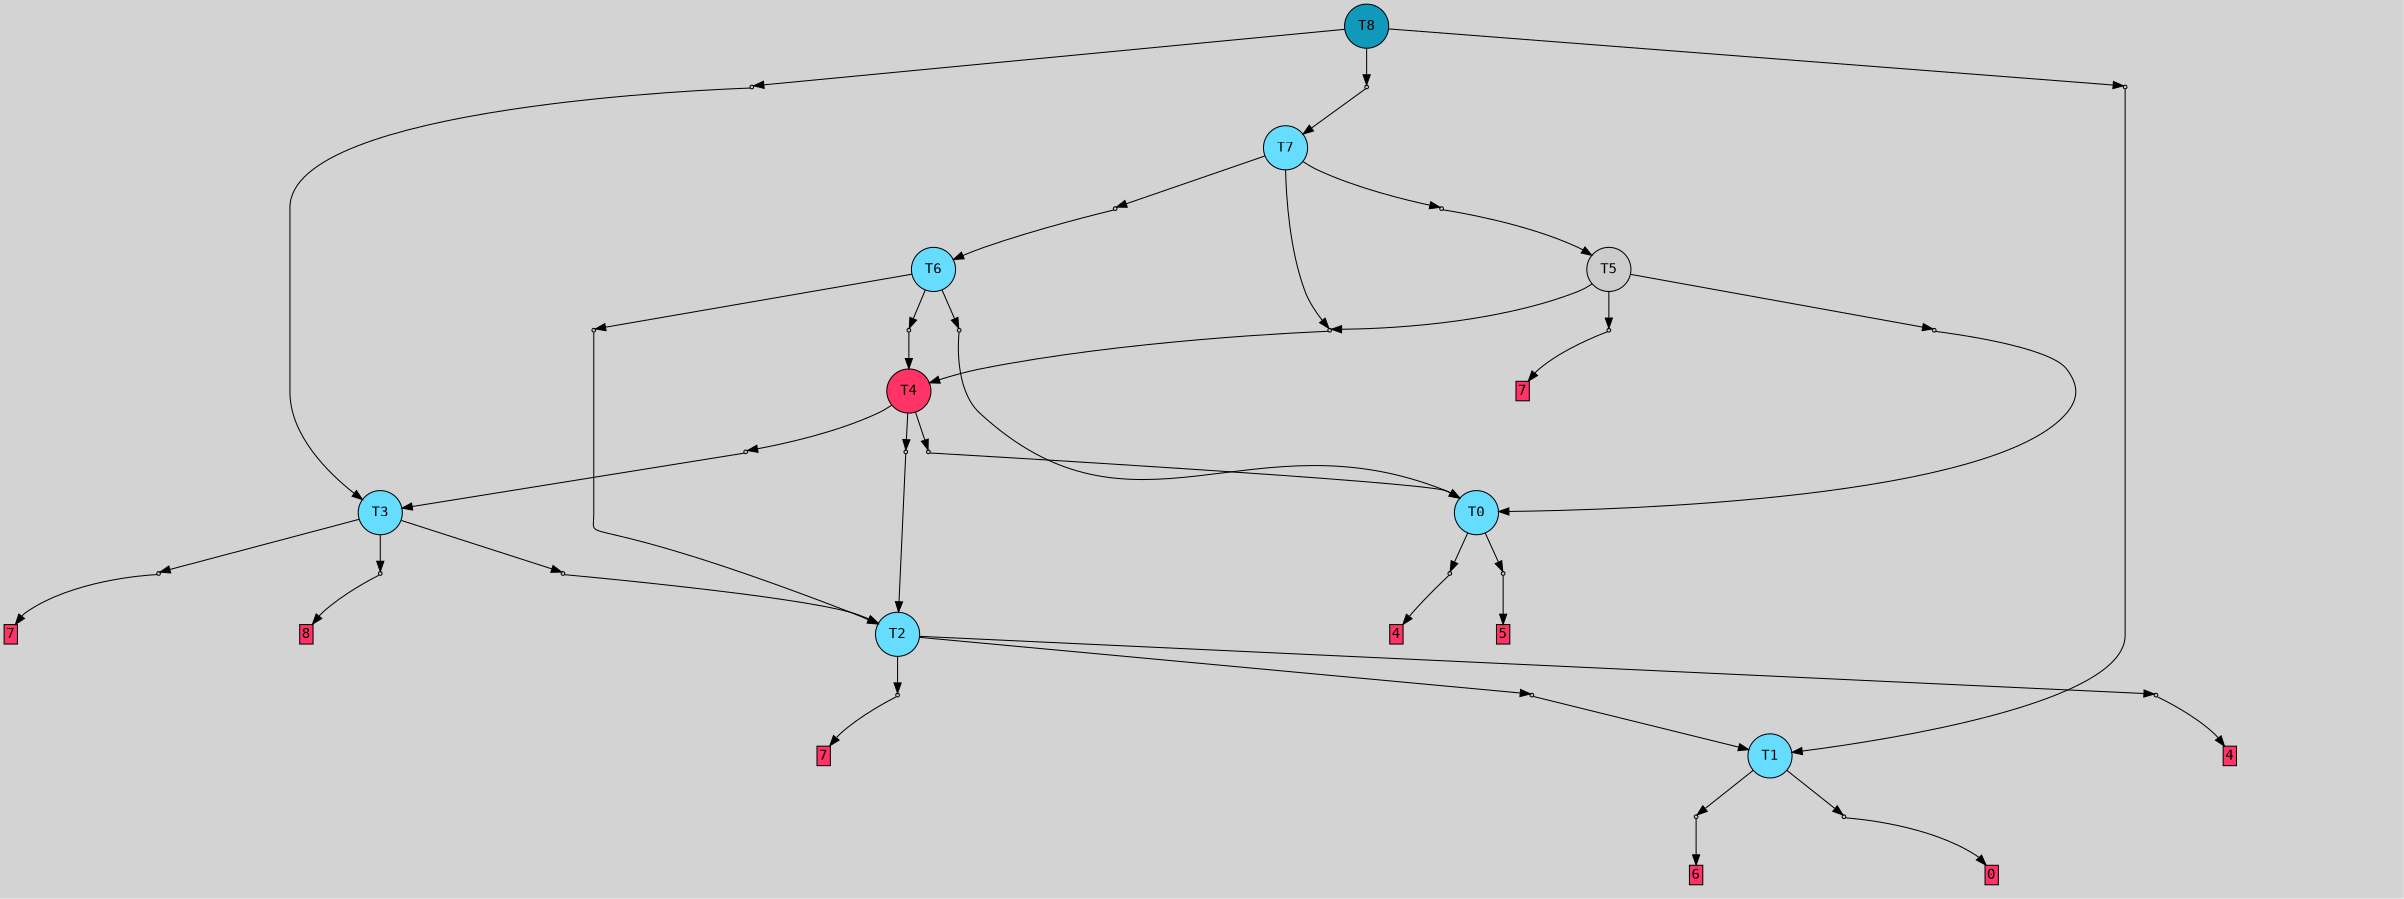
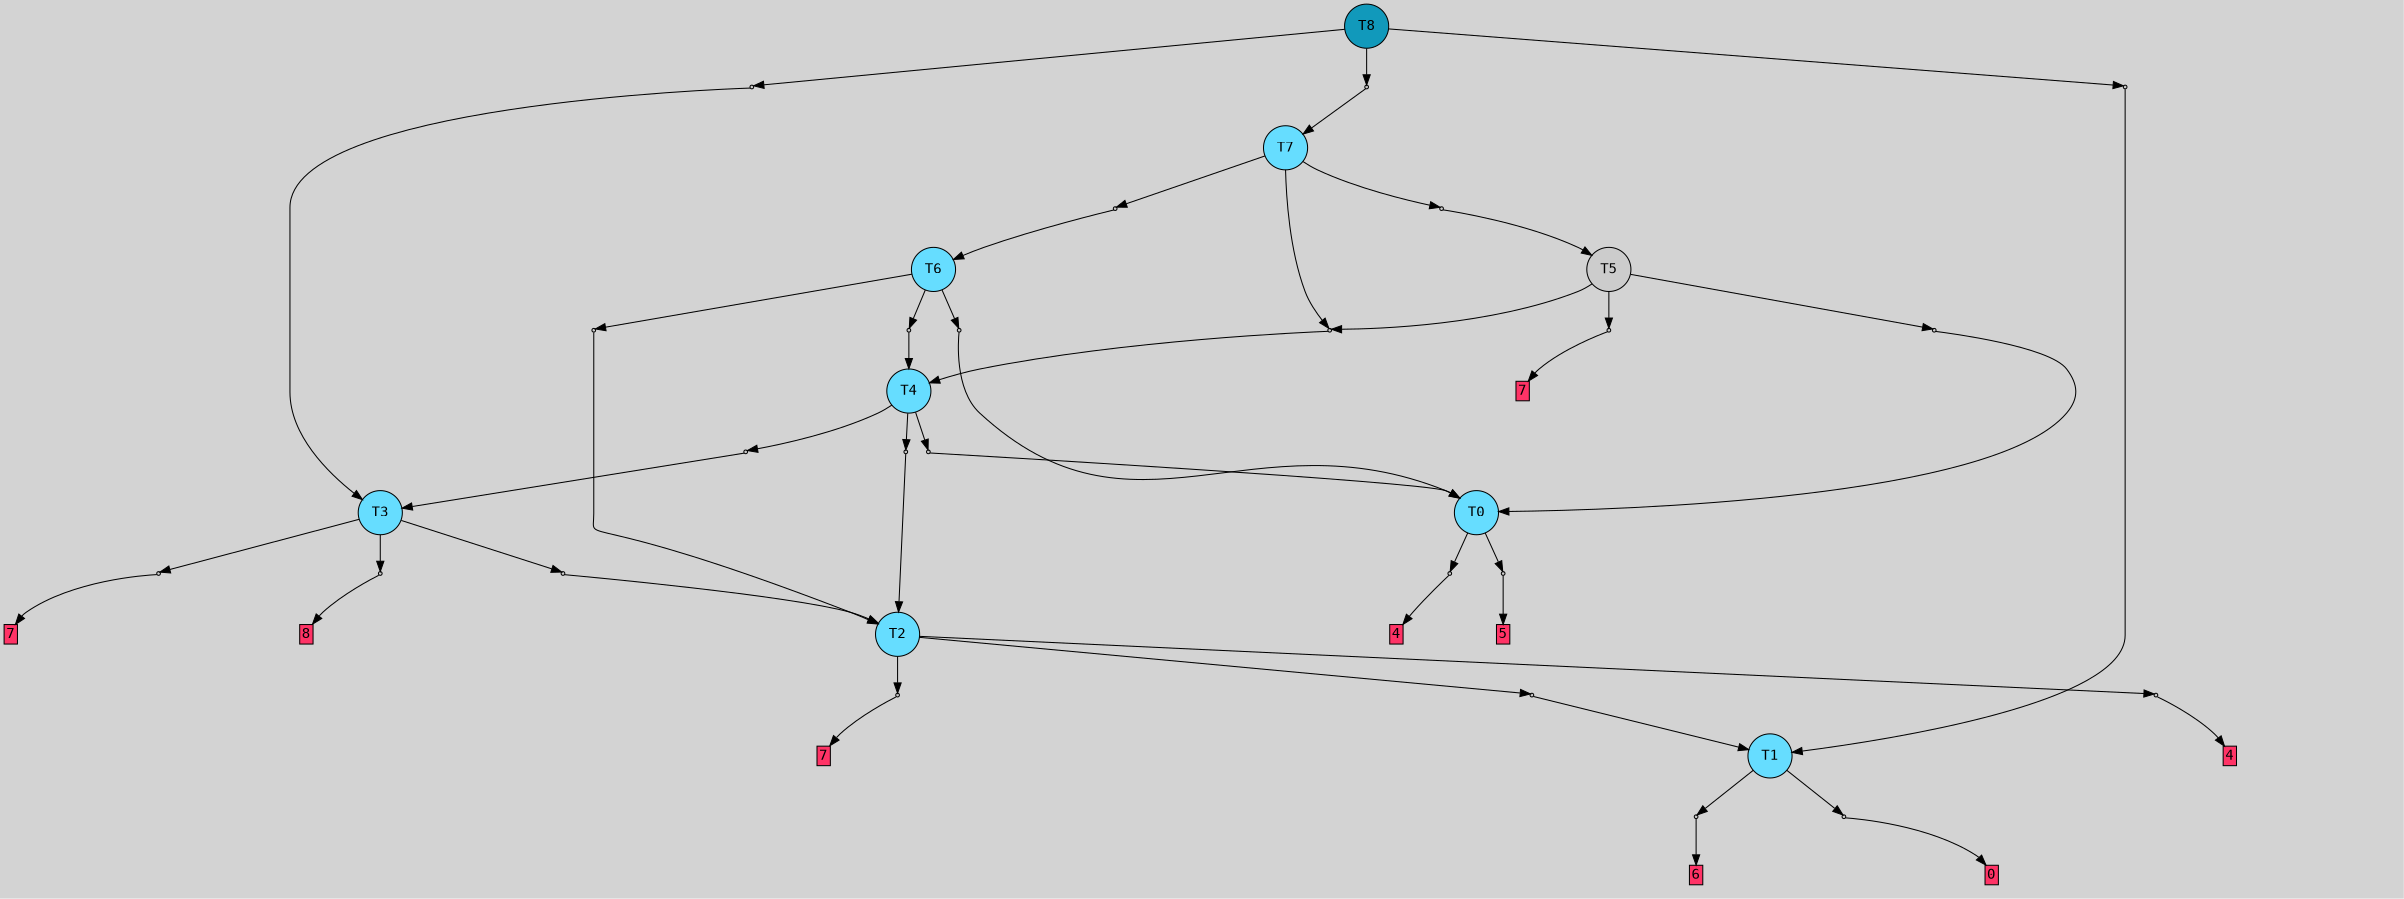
node "T4": fillcolor #ff3366 -> #66ddff
